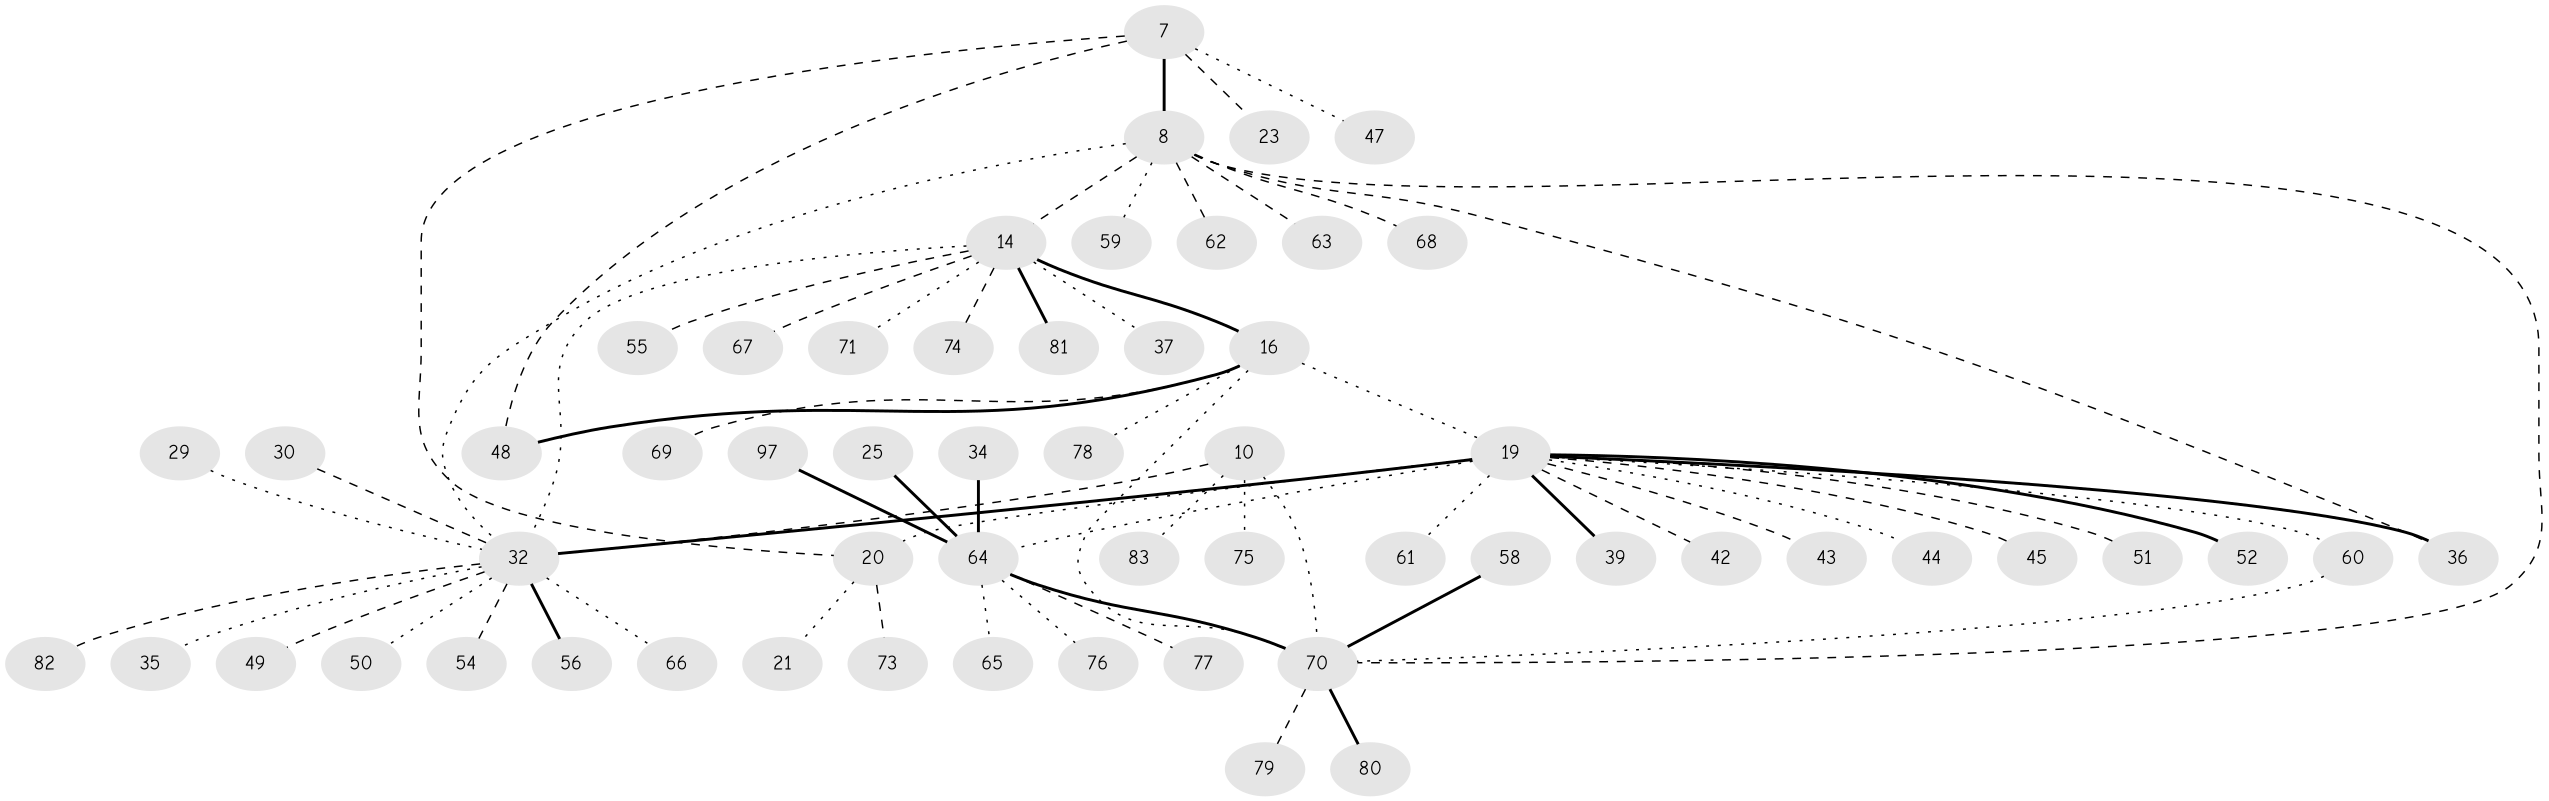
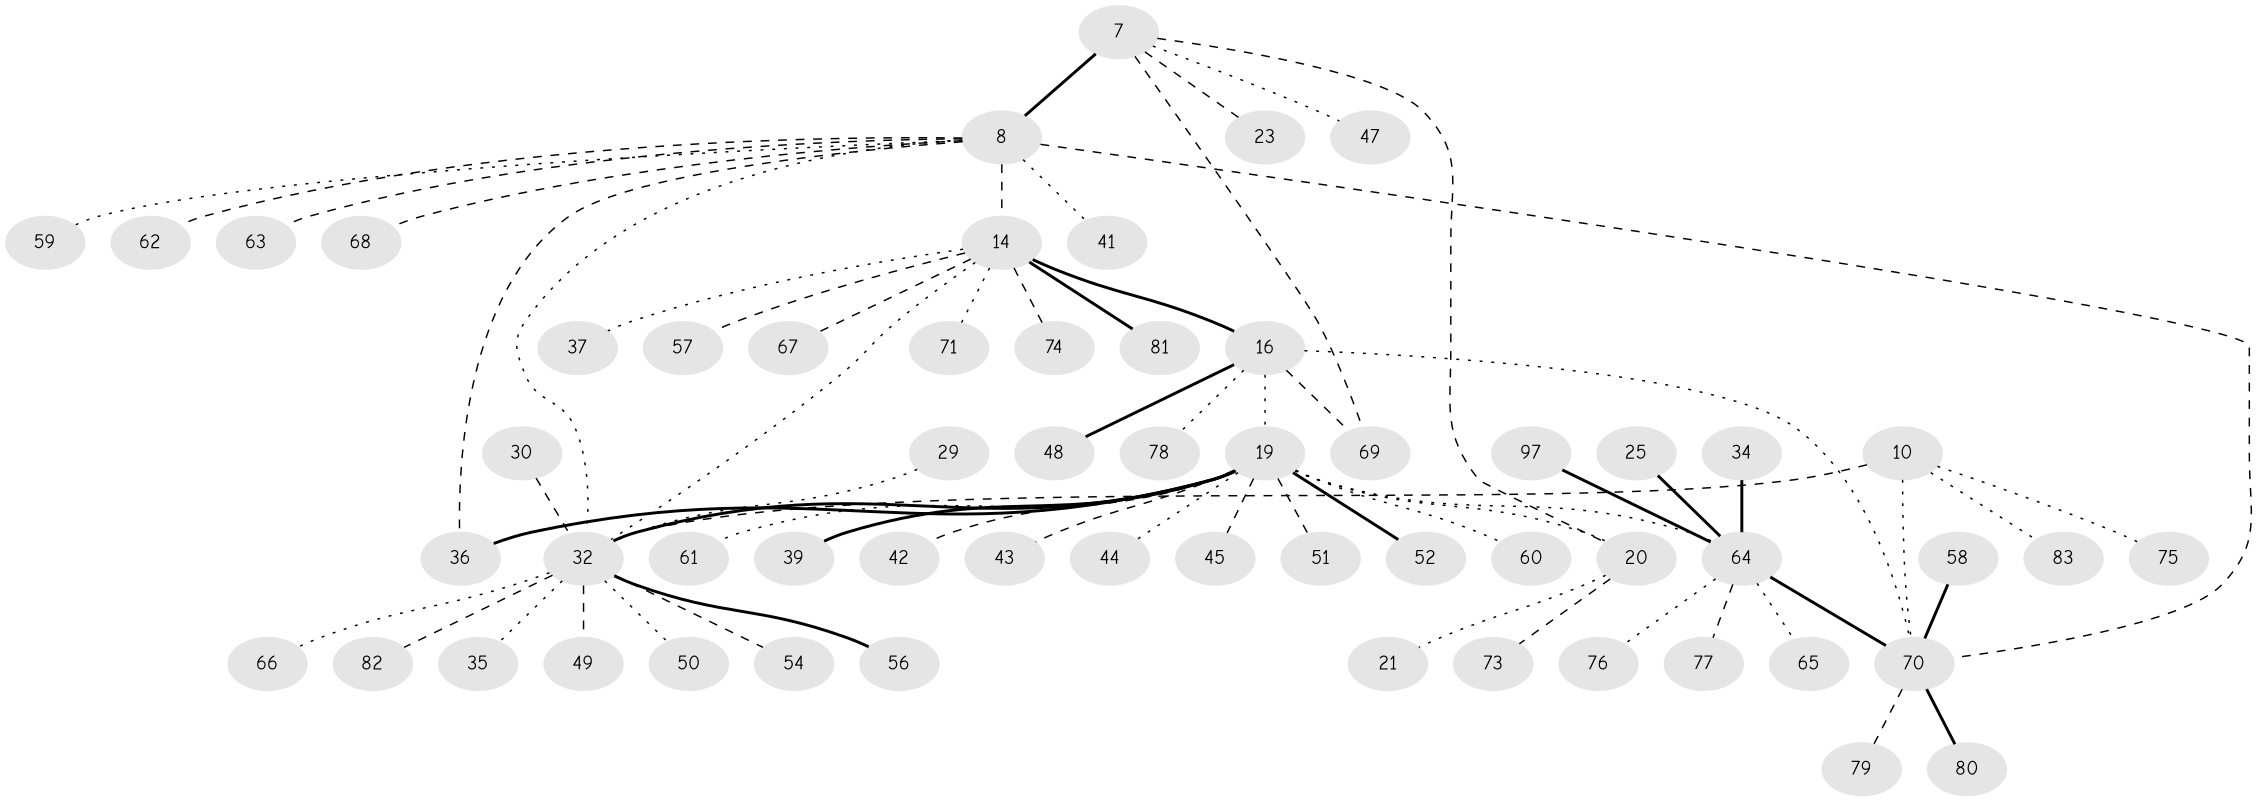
edge "7" -- "48": now "7" -- "69"
node "41": added
node "55": label "55" -> "57"
edge "60" -- "70": removed
